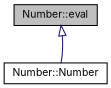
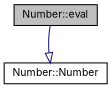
edge "Number::Number" -> "Number::eval": reversed
